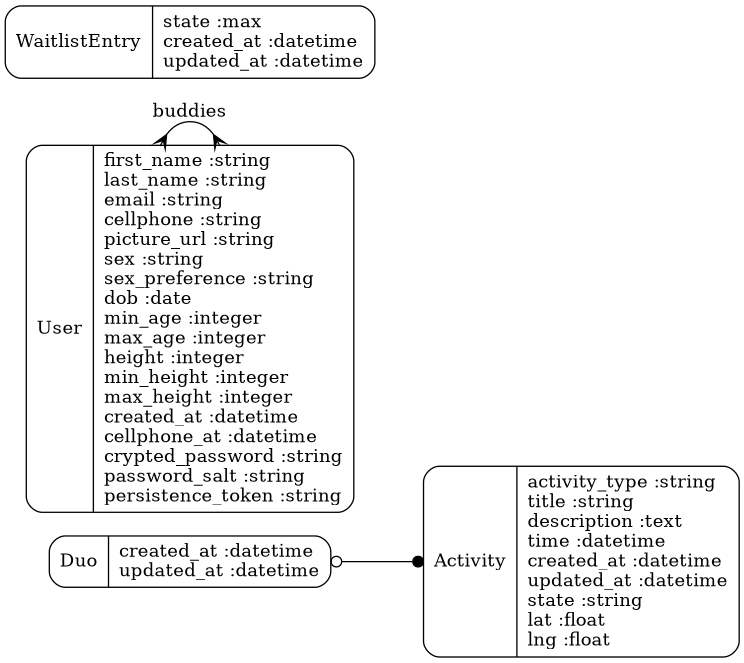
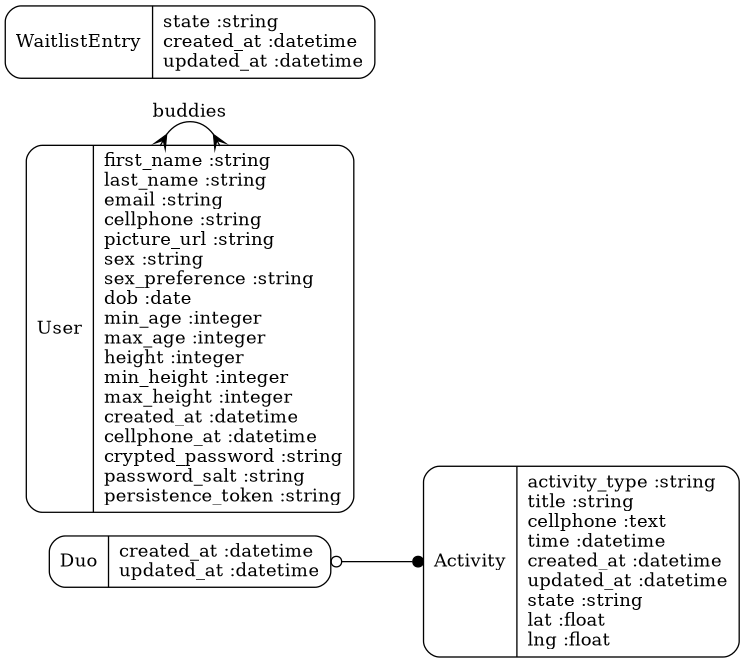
node "WaitlistEntry": text "state :max" -> "state :string"
node "Activity": text "description :text" -> "cellphone :text"
